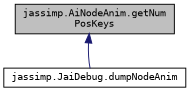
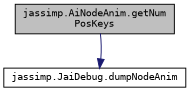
edge "jassimp.JaiDebug.dumpNodeAnim" -> "jassimp.AiNodeAnim.getNum PosKeys": reversed
